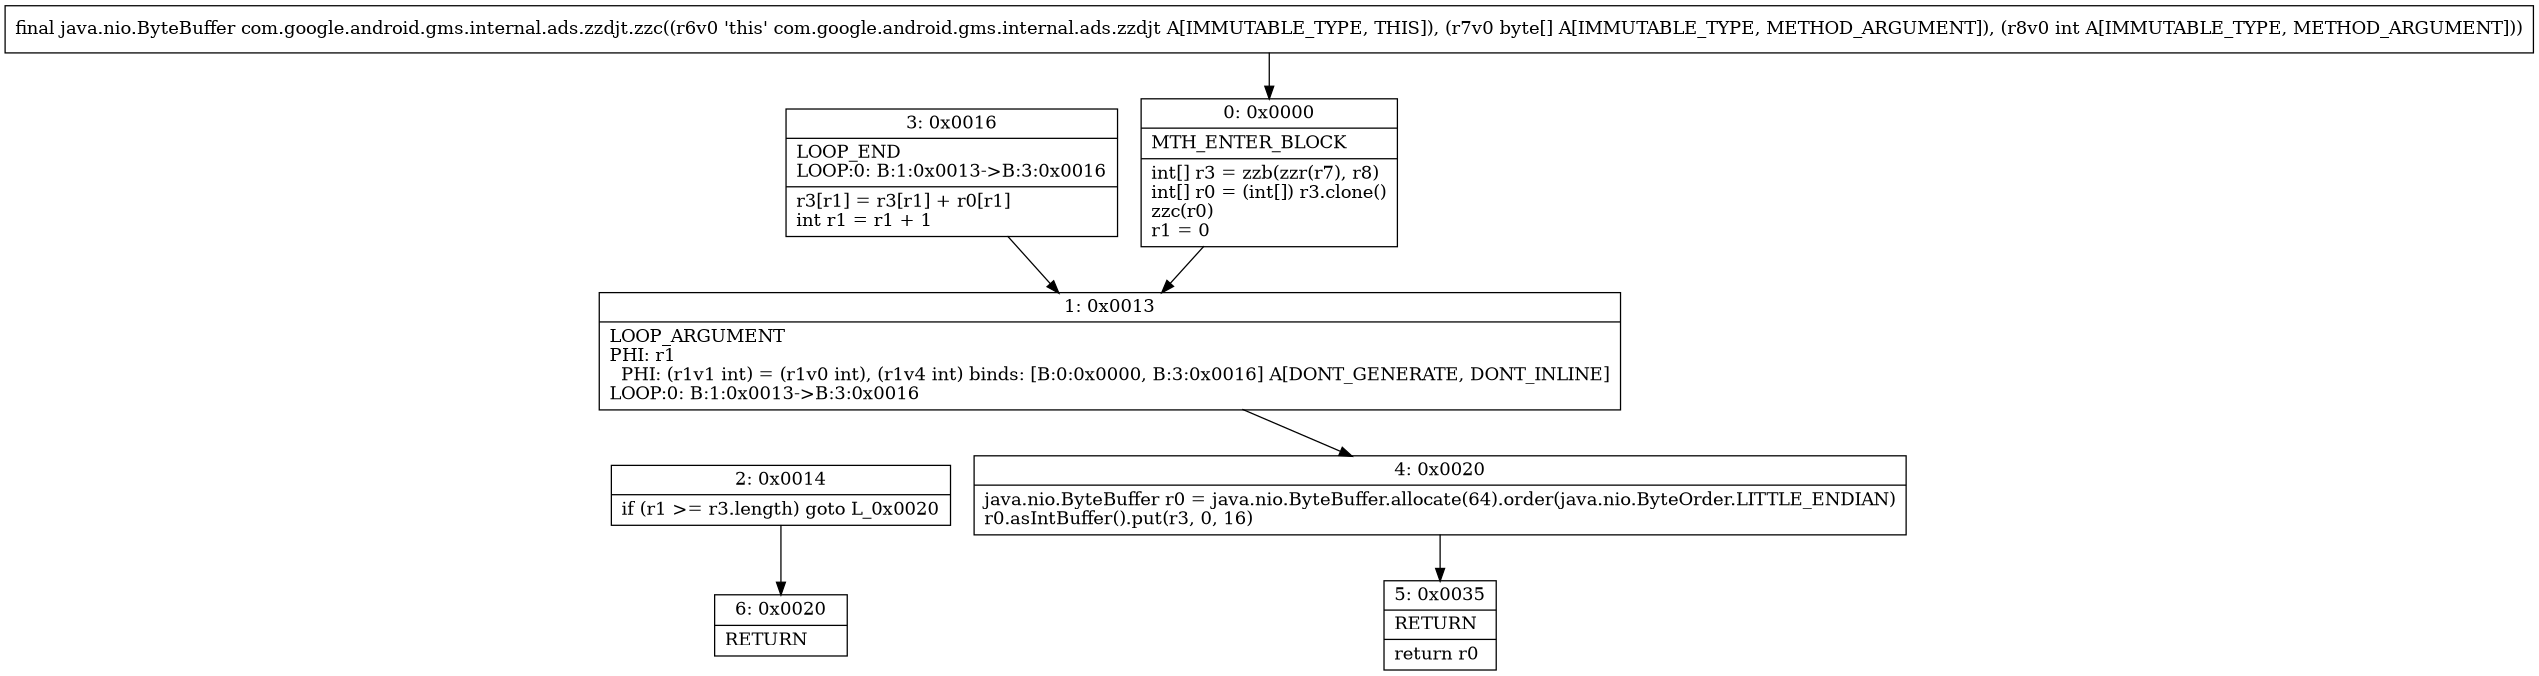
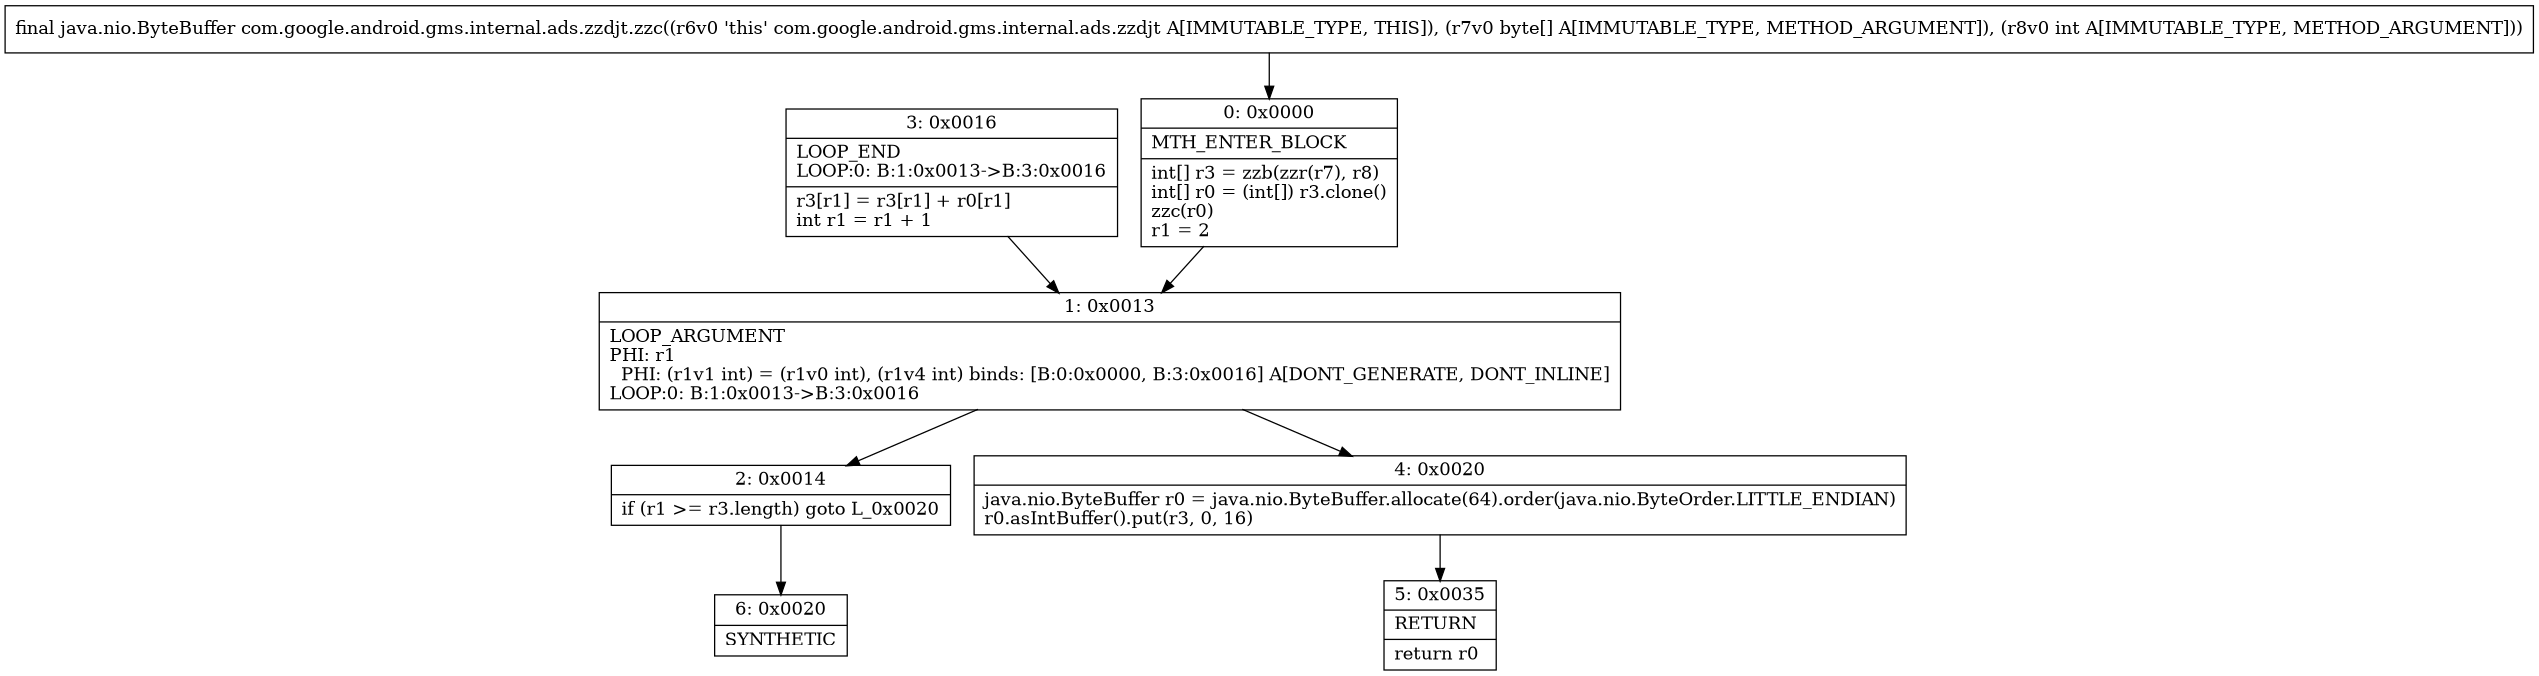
node "0: 0x0000": text "r1 = 0" -> "r1 = 2"
edge "1: 0x0013" -> "2: 0x0014": added
node "6: 0x0020": text "RETURN" -> "SYNTHETIC"
